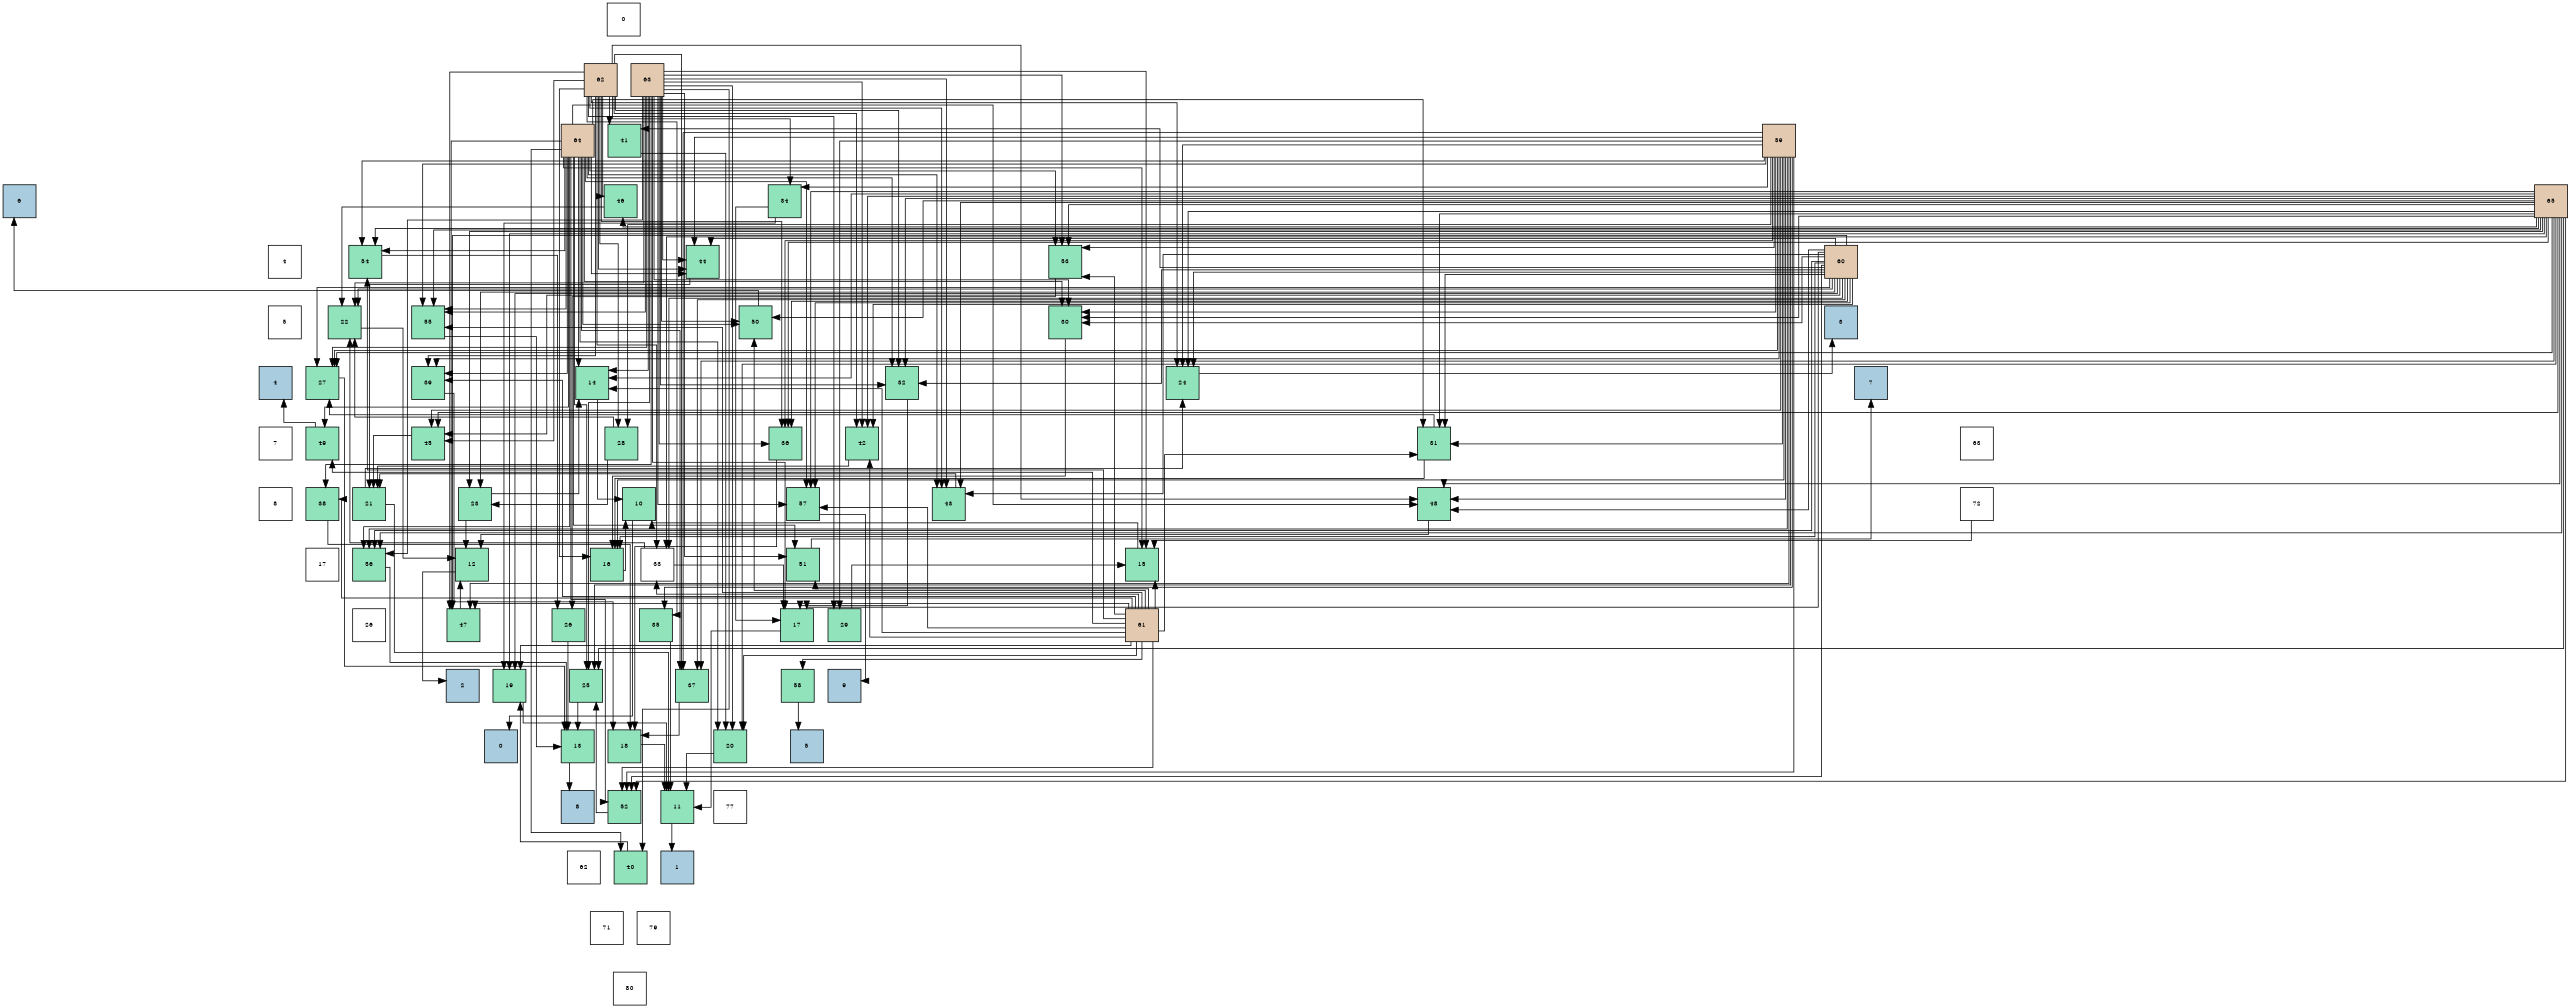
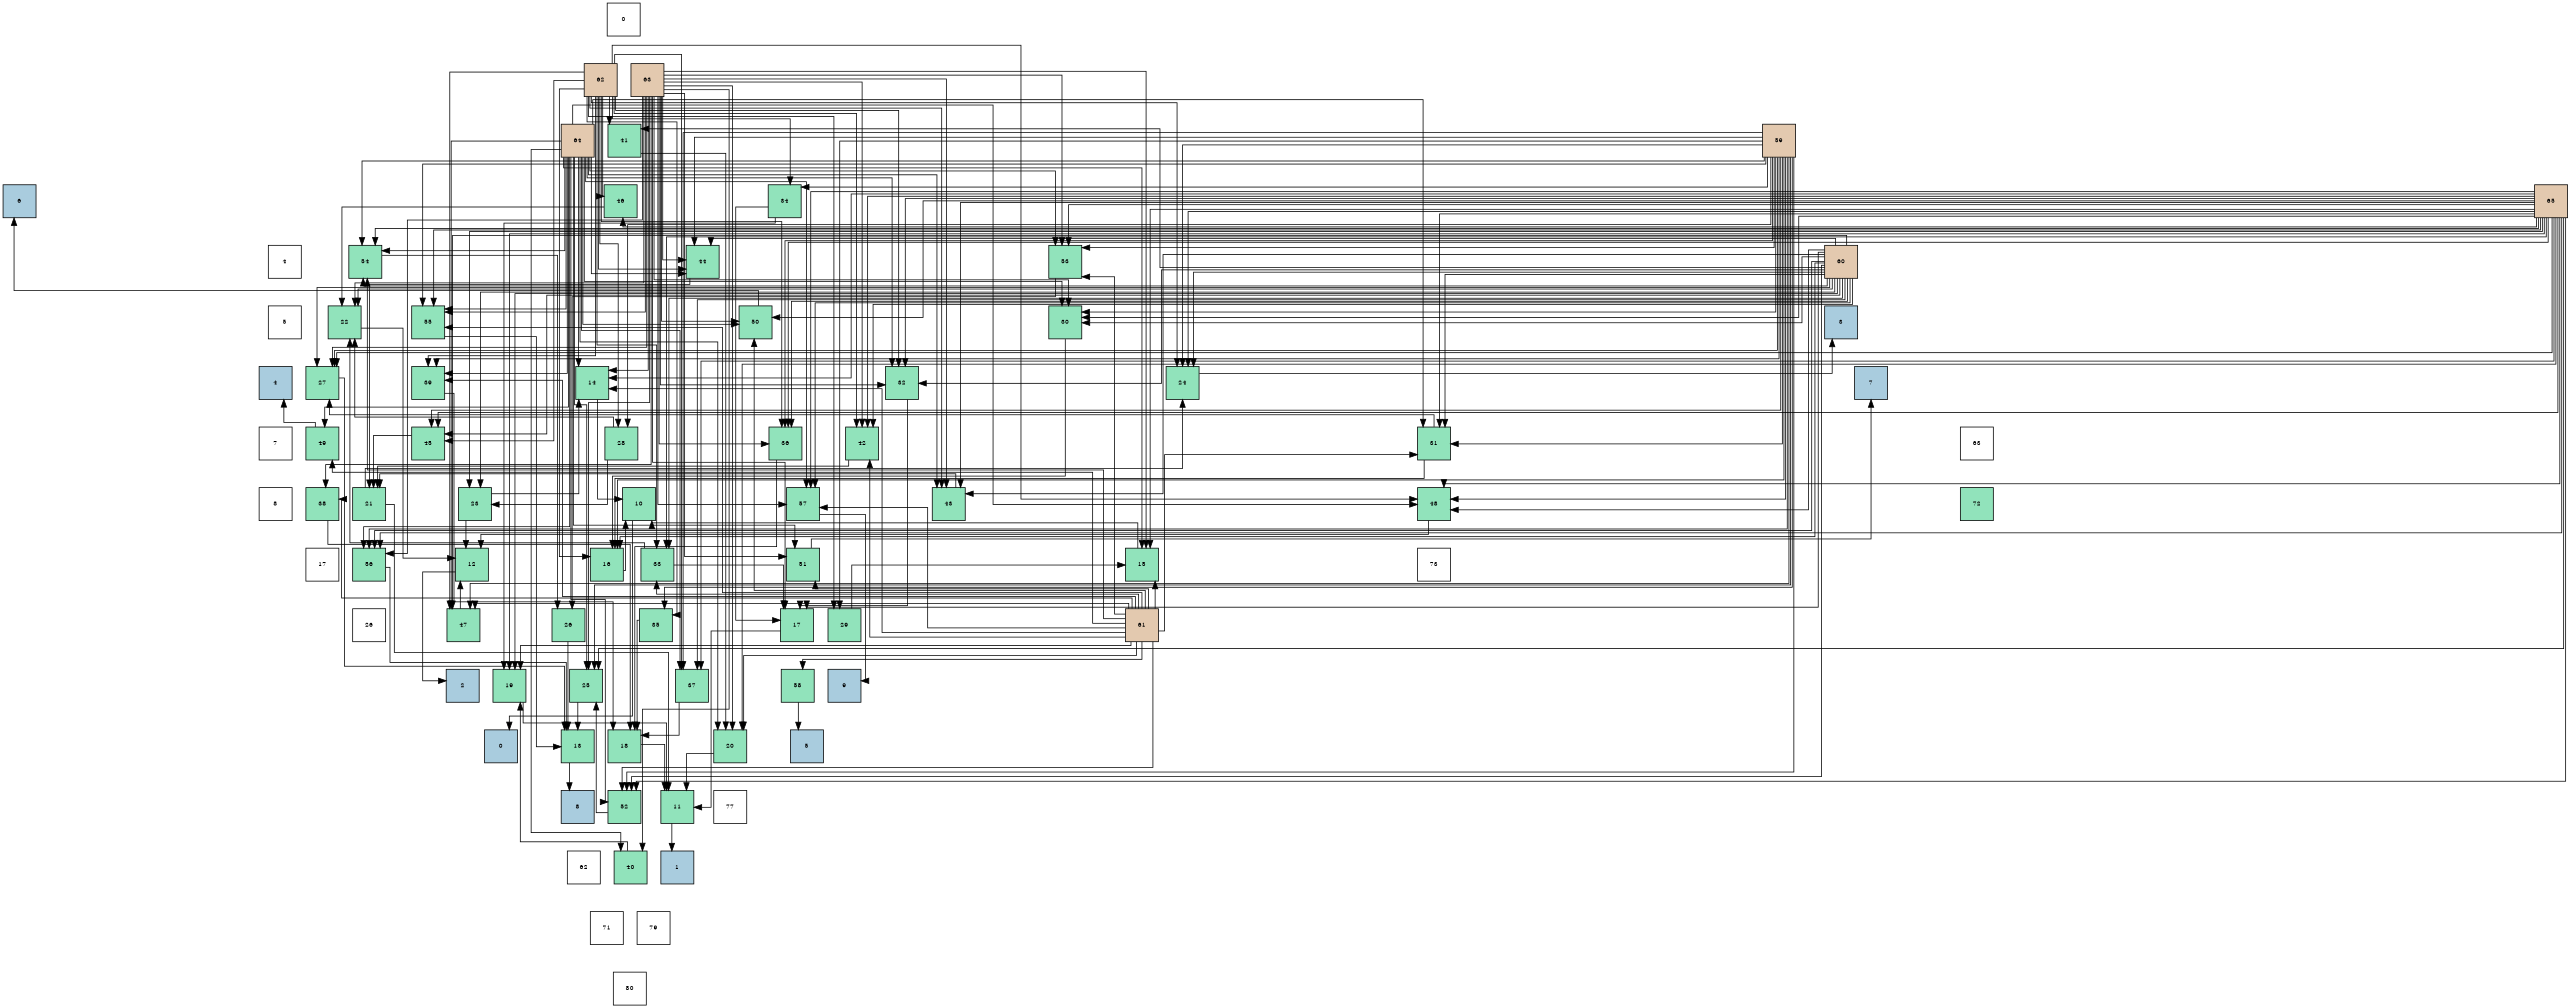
edge "60" -> "54": added
node "72": fillcolor #ffffff -> #91e3bb
edge "72" -> "15": now "65" -> "15"
node "33": fillcolor #ffffff -> #91e3bb
node "73": added
edge "35" -> "11": now "35" -> "18"
